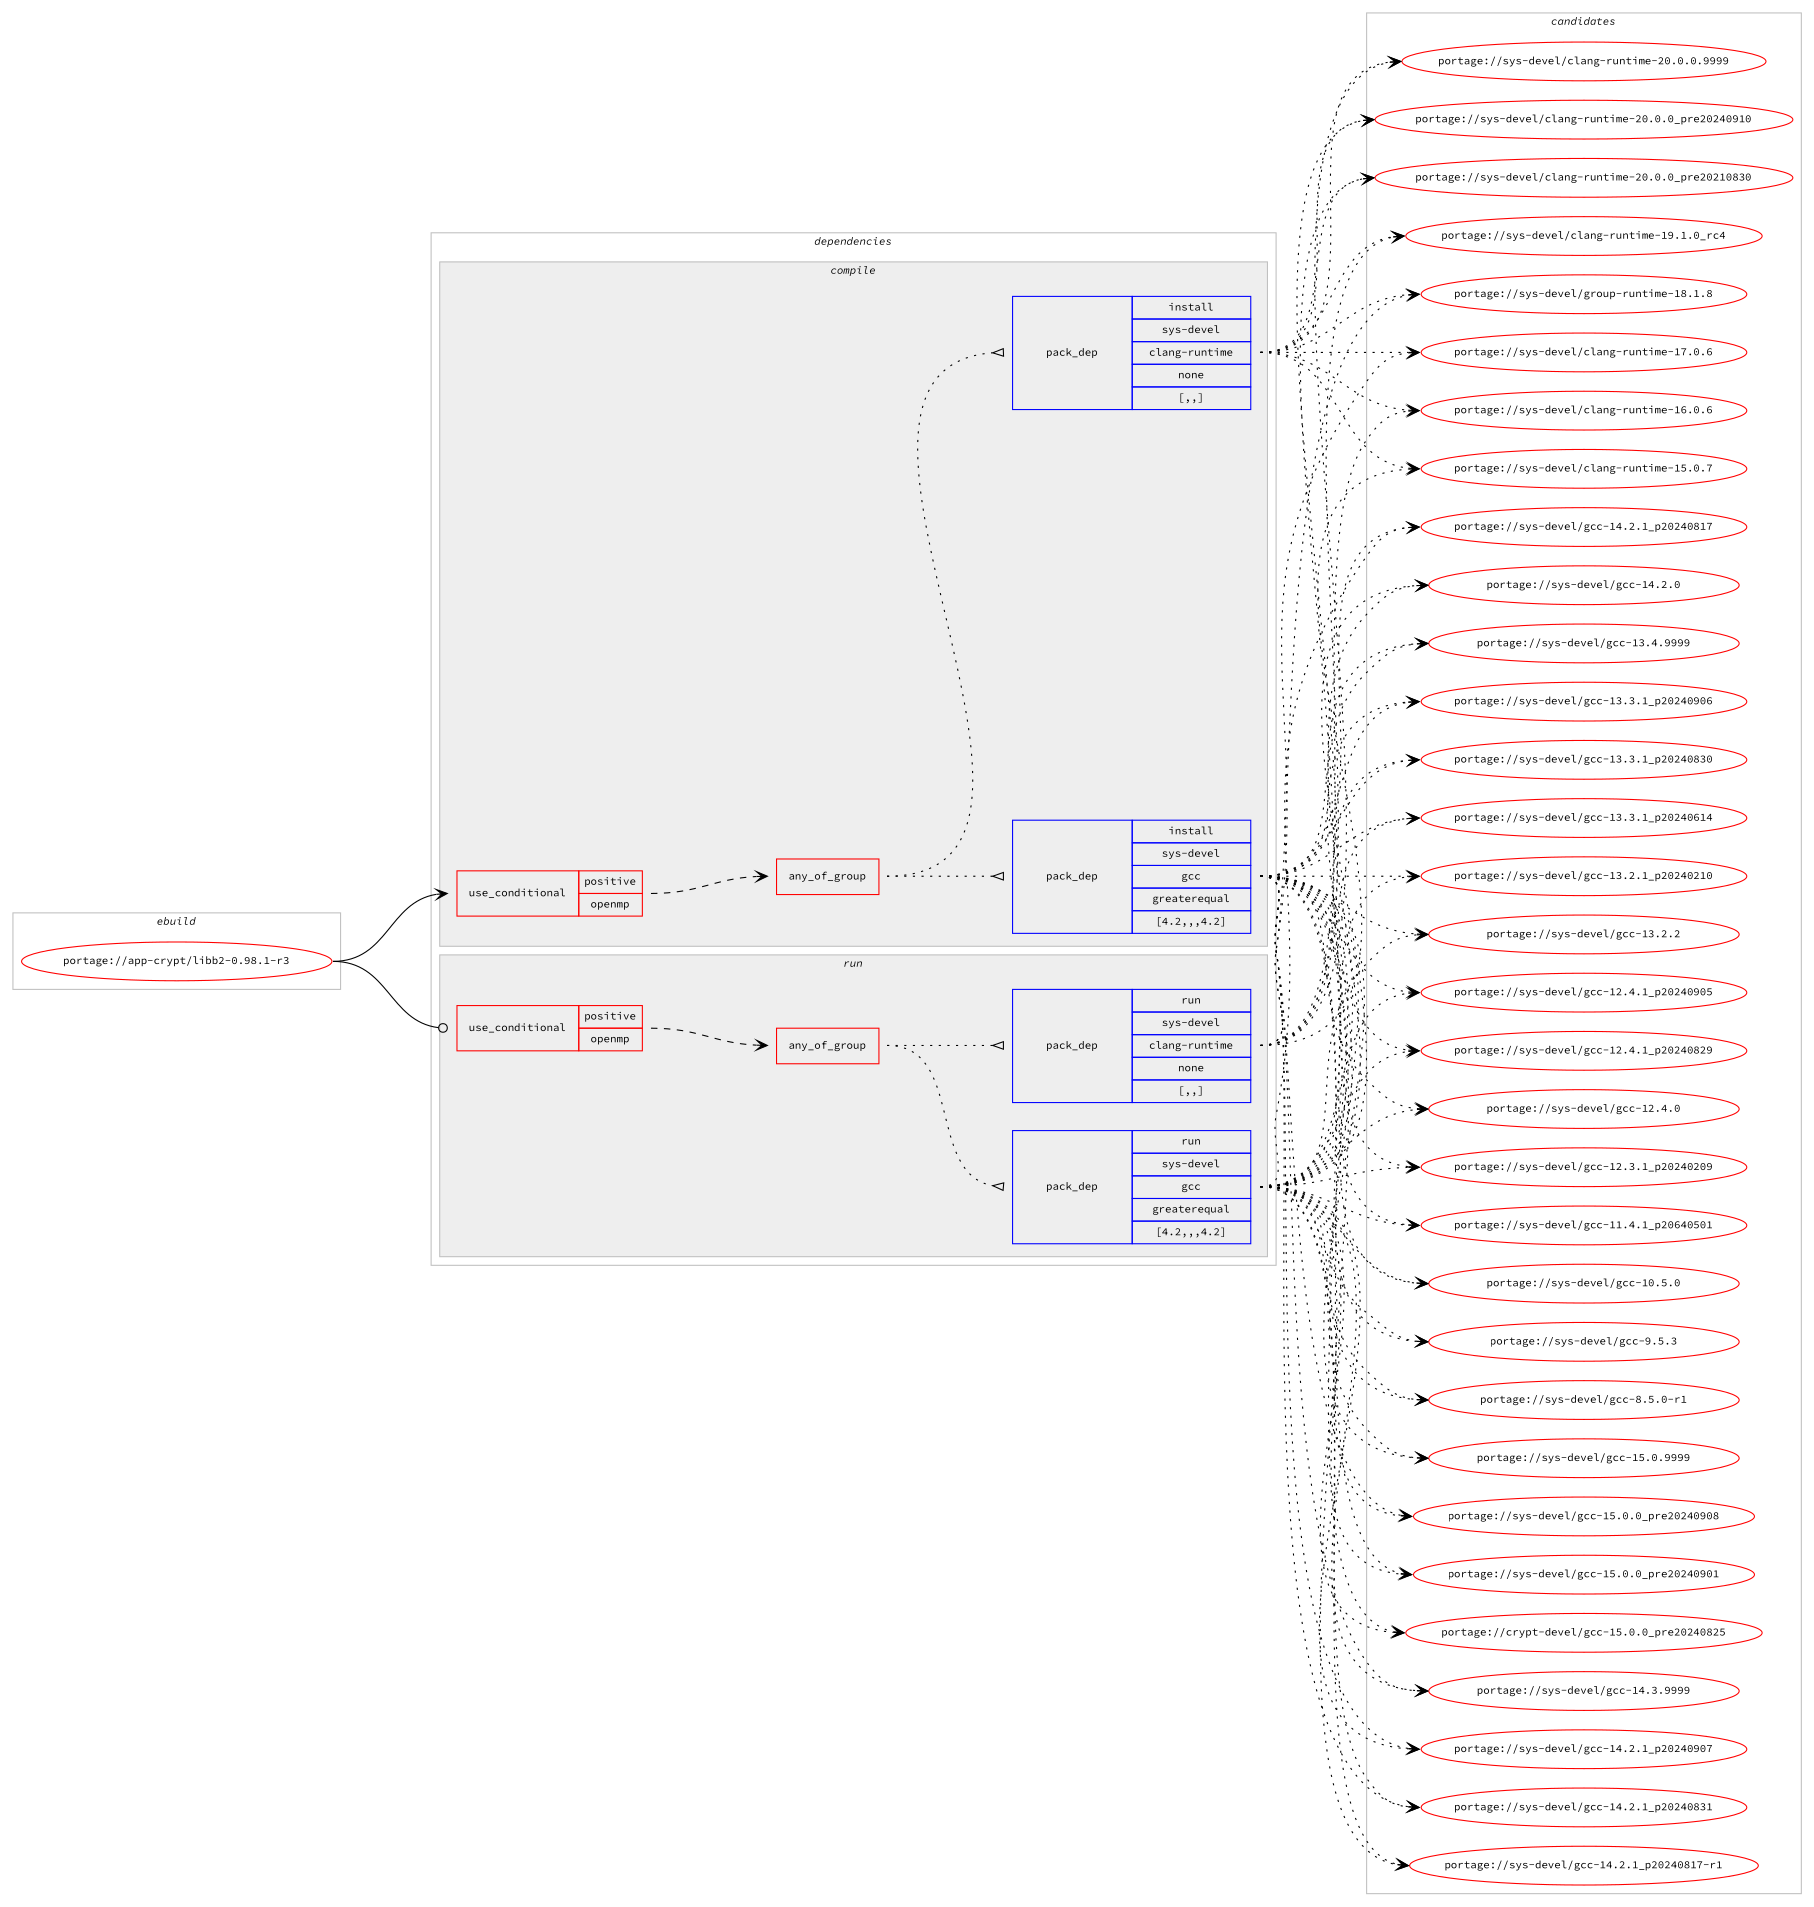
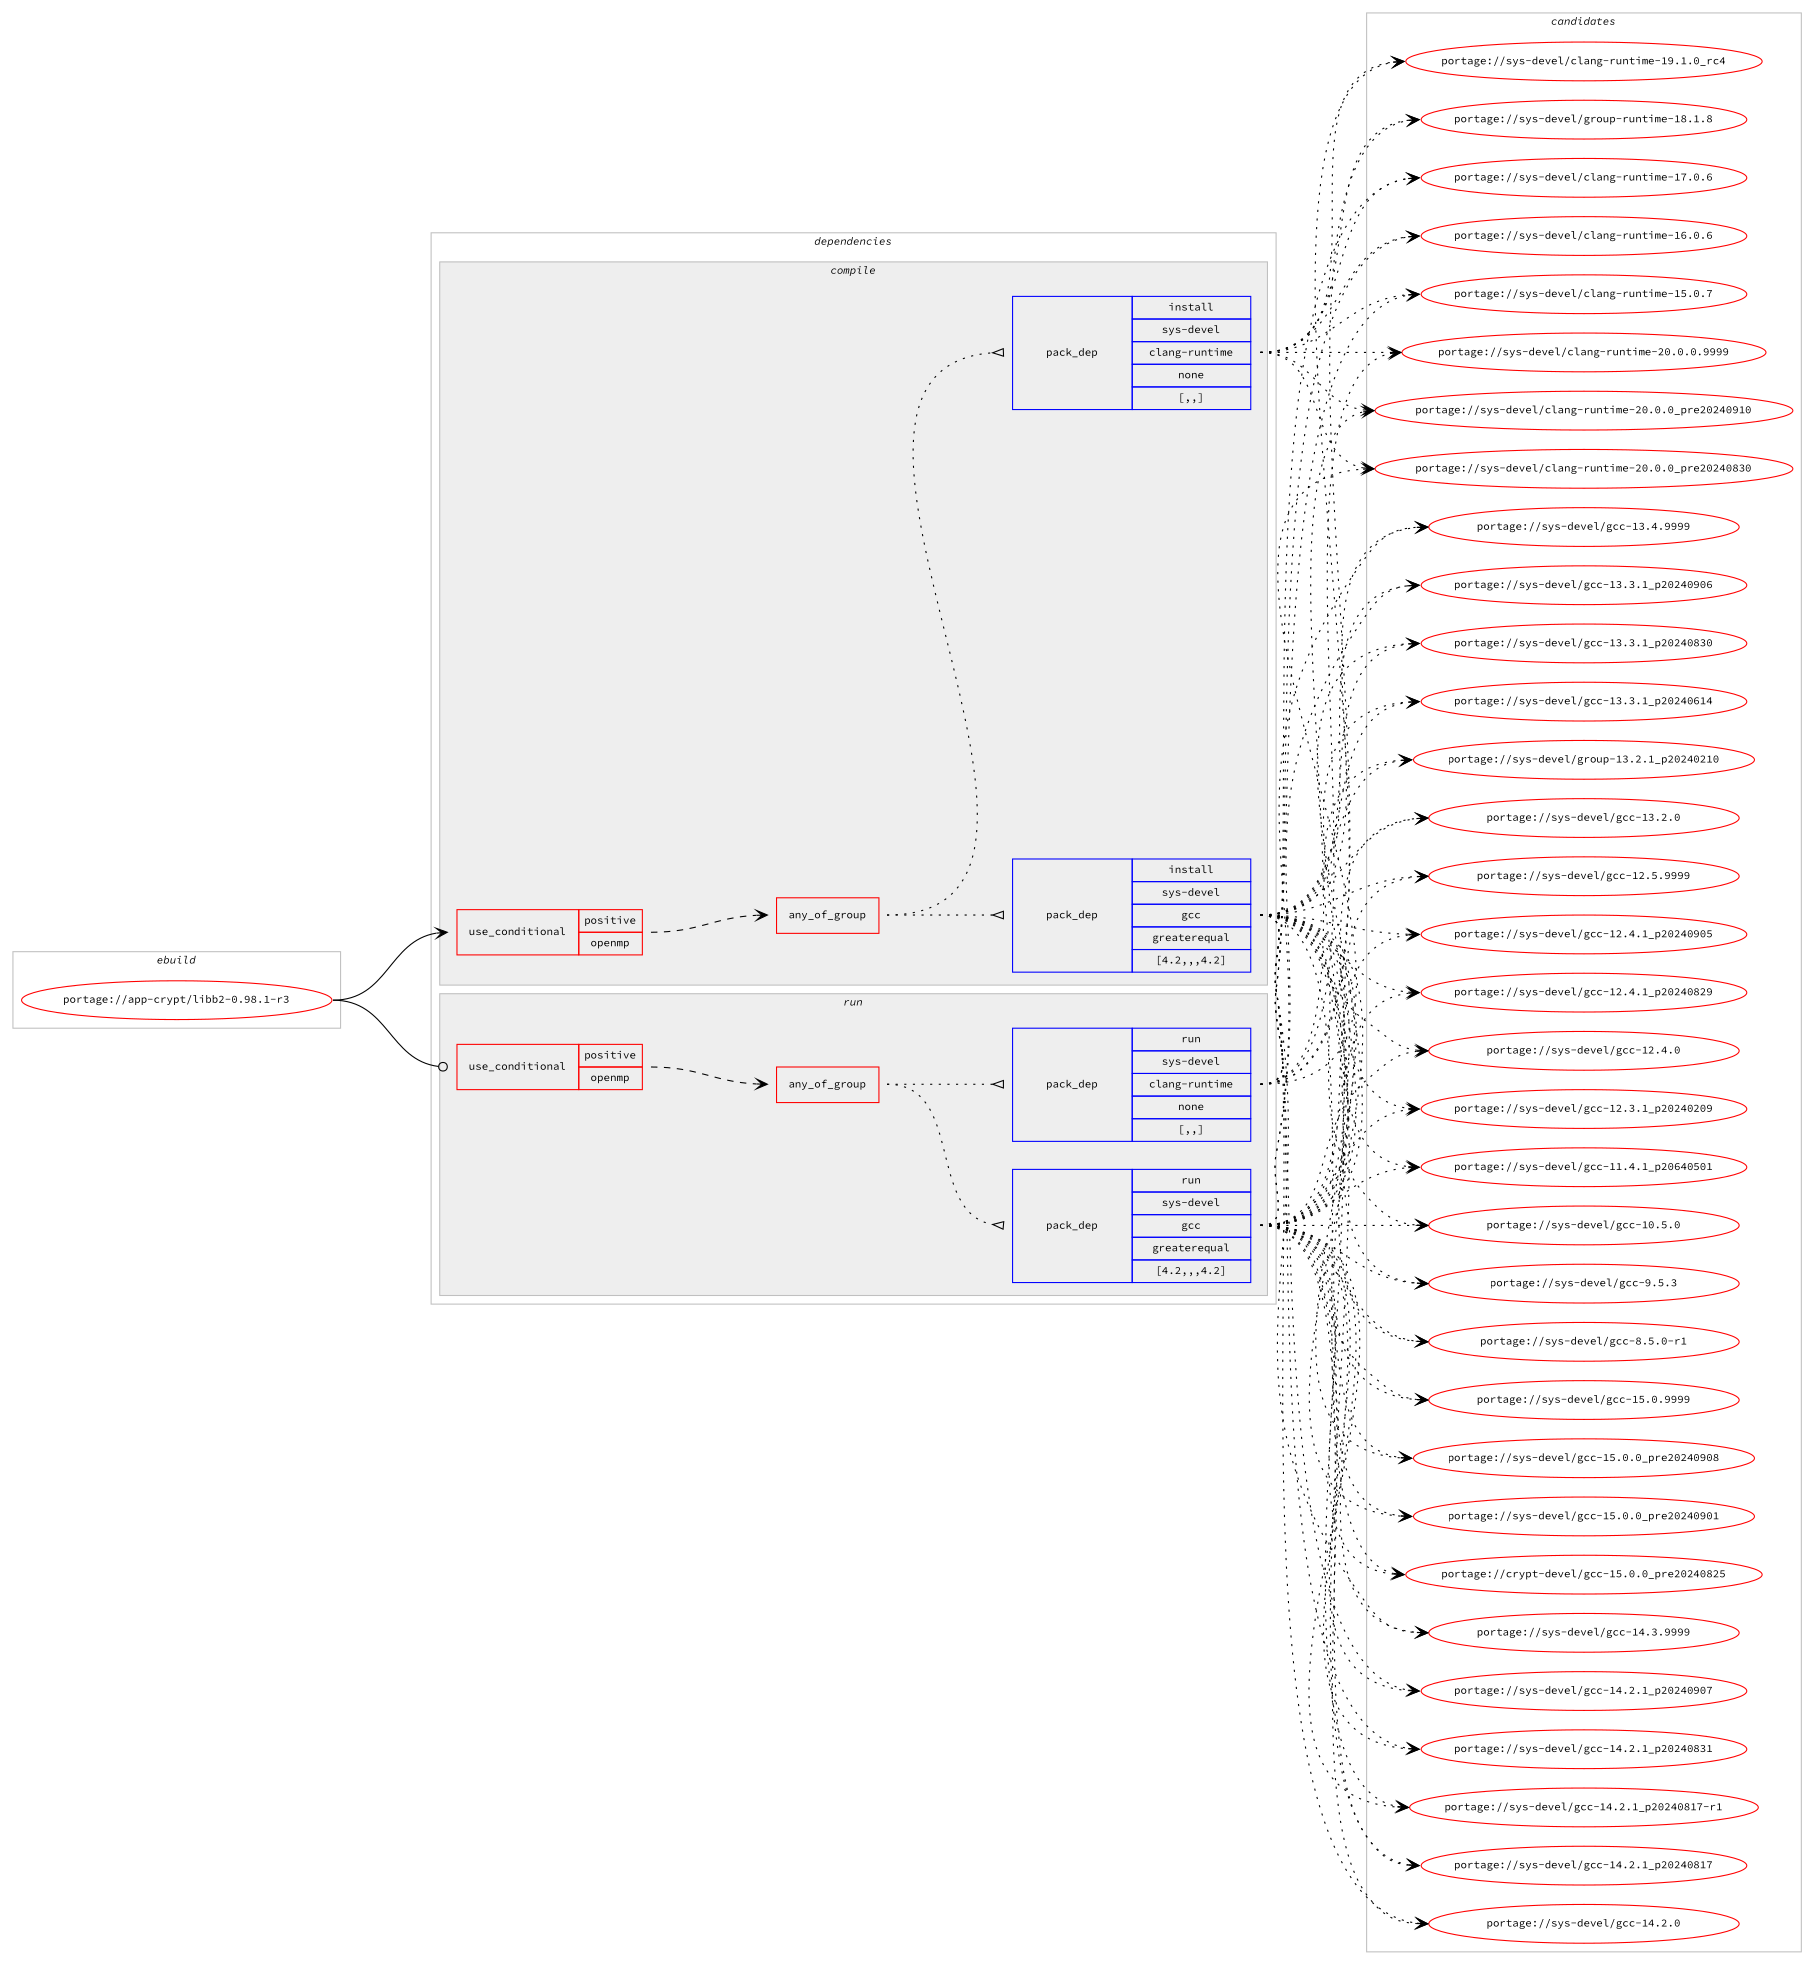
node "portage://sys-devel/clang-runtime-20.0.0_pre20210830": label "portage://sys-devel/clang-runtime-20.0.0_pre20210830" -> "portage://sys-devel/clang-runtime-20.0.0_pre20240830"
node "portage://sys-devel/gcc-12.5.9999": added
node "portage://sys-devel/gcc-13.2.1_p20240210": label "portage://sys-devel/gcc-13.2.1_p20240210" -> "portage://sys-devel/group-13.2.1_p20240210"
node "portage://sys-devel/gcc-13.2.2": label "portage://sys-devel/gcc-13.2.2" -> "portage://sys-devel/gcc-13.2.0"
